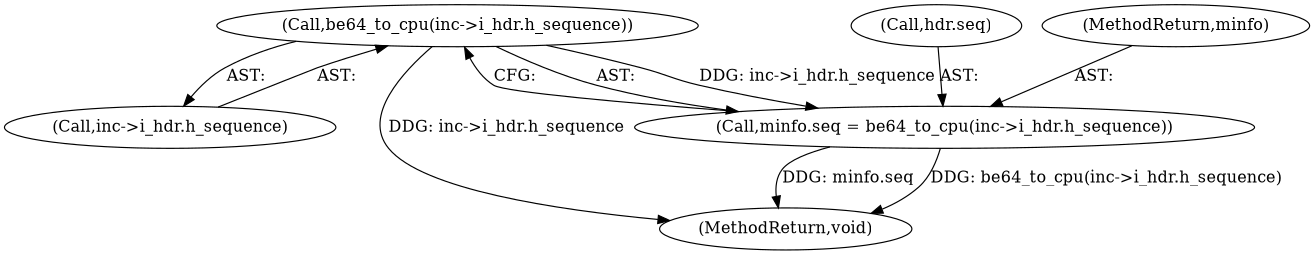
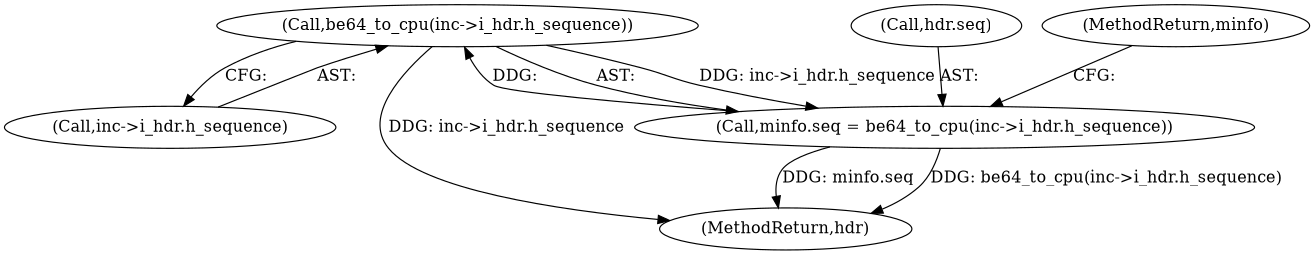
edge "(Call,be64_to_cpu(inc->i_hdr.h_sequence))" -> "(Call,inc->i_hdr.h_sequence)": label "AST: " -> "CFG: "
edge "(Call,minfo.seq = be64_to_cpu(inc->i_hdr.h_sequence))" -> "(Call,be64_to_cpu(inc->i_hdr.h_sequence))": label "CFG: " -> "DDG: "
edge "(MethodReturn,minfo)" -> "(Call,minfo.seq = be64_to_cpu(inc->i_hdr.h_sequence))": label "AST: " -> "CFG: "
node "(MethodReturn,void)": label "(MethodReturn,void)" -> "(MethodReturn,hdr)"
